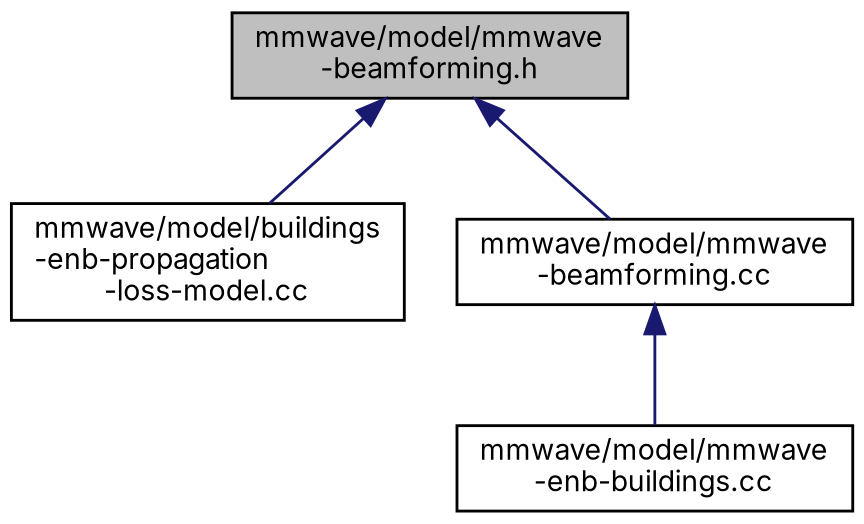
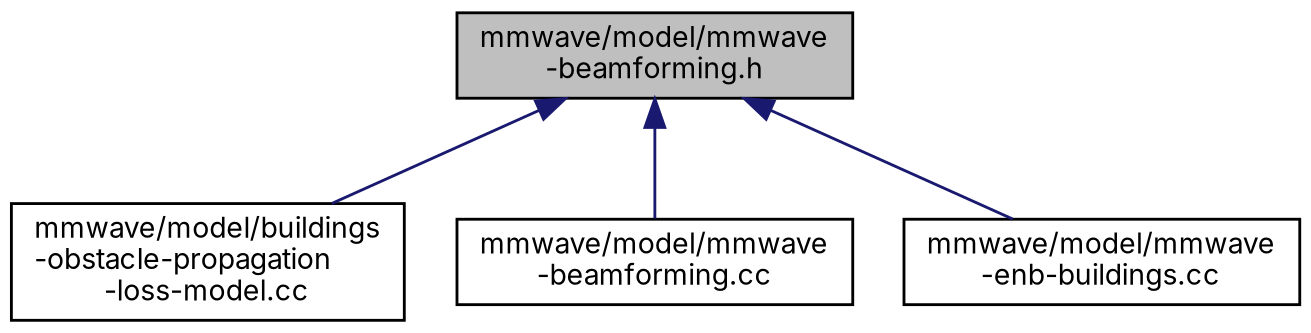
node "mmwave/model/buildings -enb-propagation -loss-model.cc": label "mmwave/model/buildings -enb-propagation -loss-model.cc" -> "mmwave/model/buildings -obstacle-propagation -loss-model.cc"
edge "mmwave/model/mmwave -enb-buildings.cc" -> "mmwave/model/mmwave -beamforming.cc": now "mmwave/model/mmwave -enb-buildings.cc" -> "mmwave/model/mmwave -beamforming.h"
